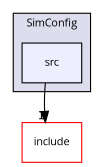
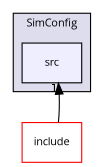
edge "src" -> "include": reversed
